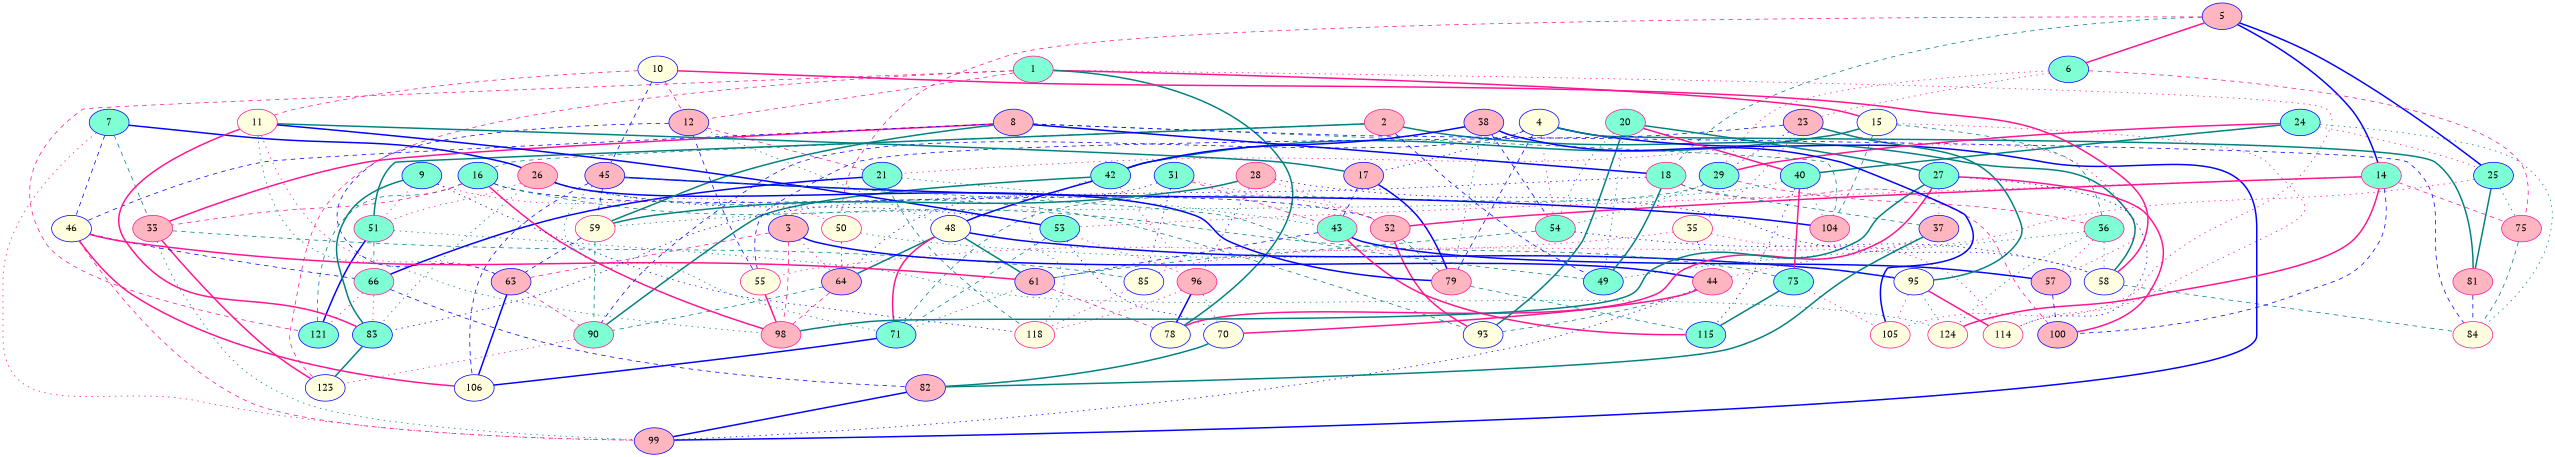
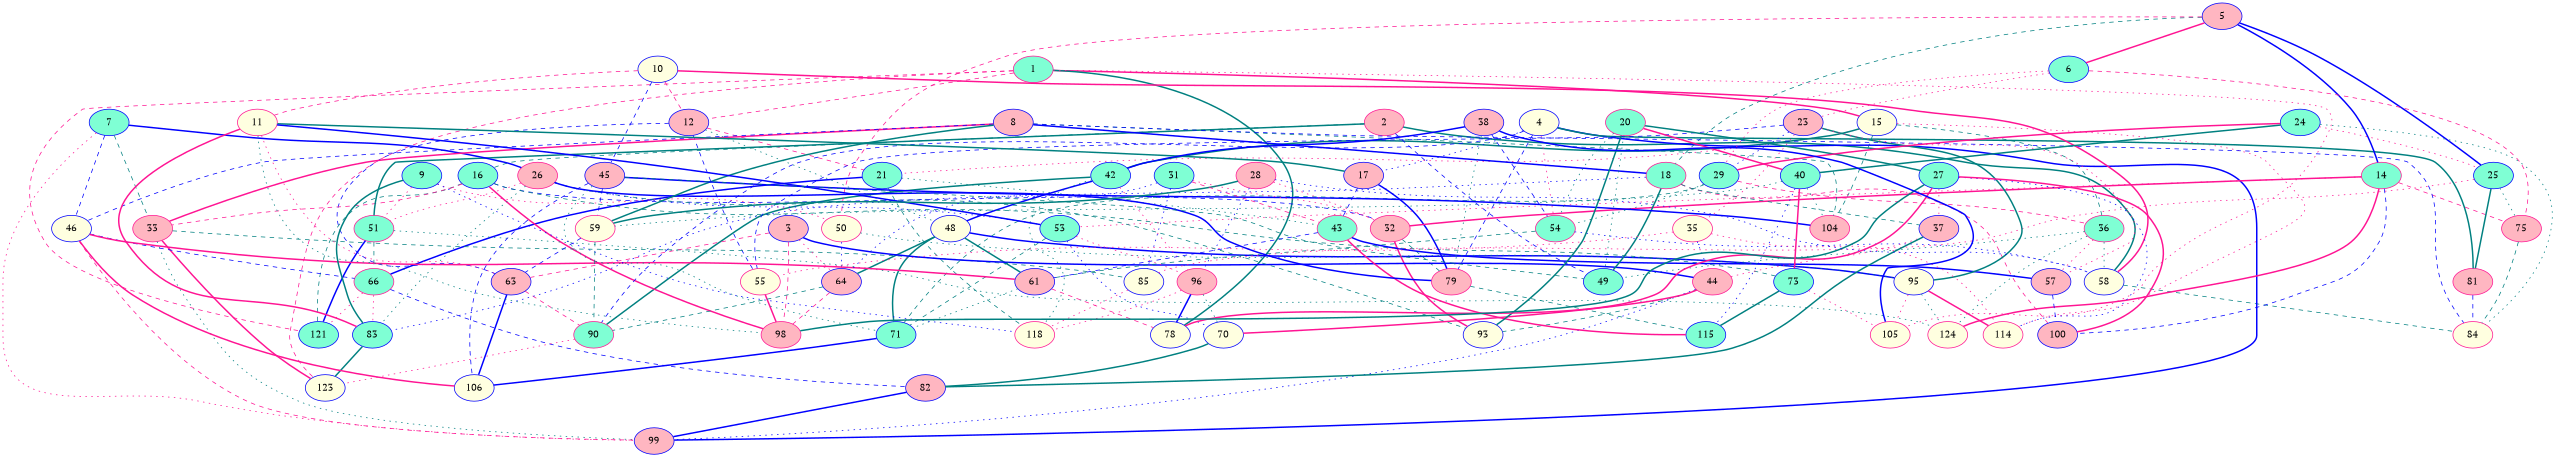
edge "48" -- "71": color deeppink -> teal
